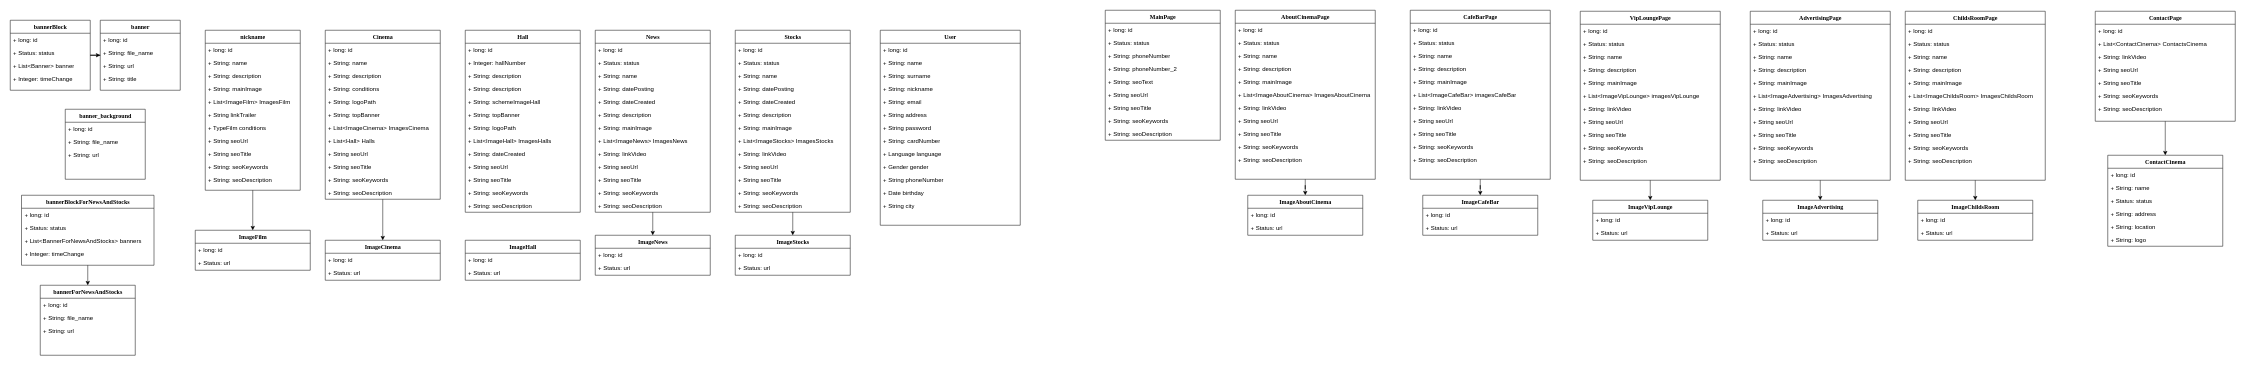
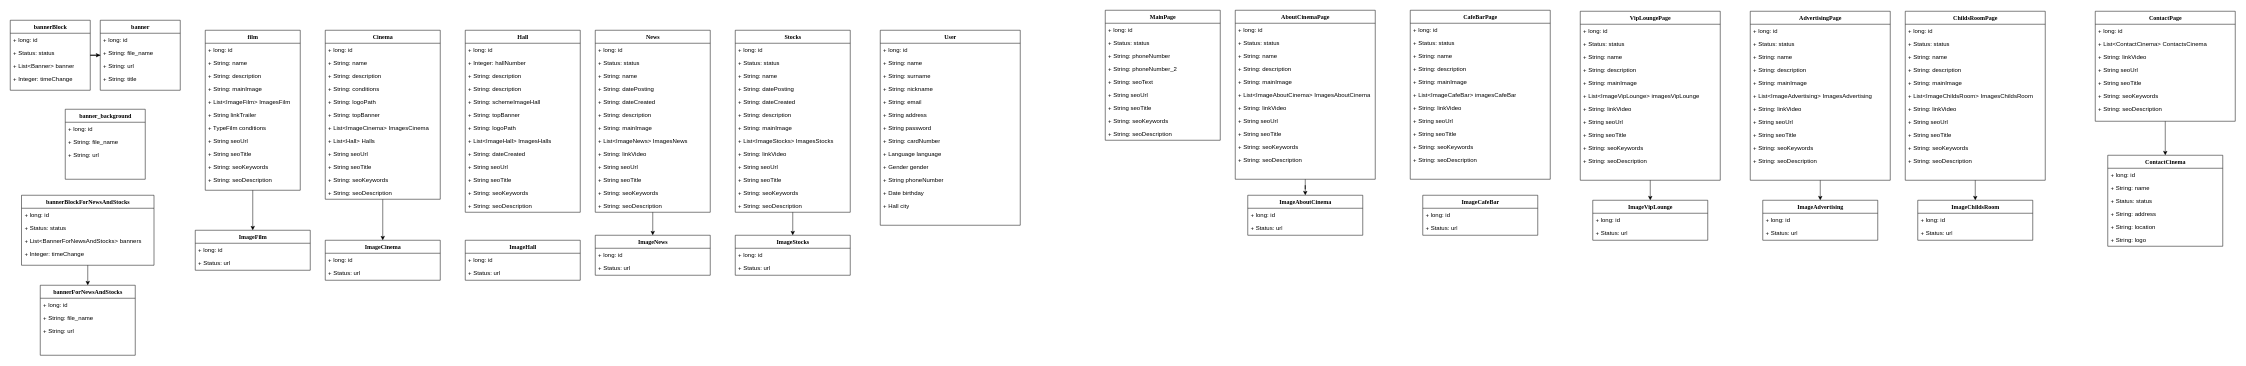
node "nickname": label "nickname" -> "film"
edge "CafeBarPage" -> "ImageCafeBar": removed
node "+ String city": label "+ String city" -> "+ Hall city"
